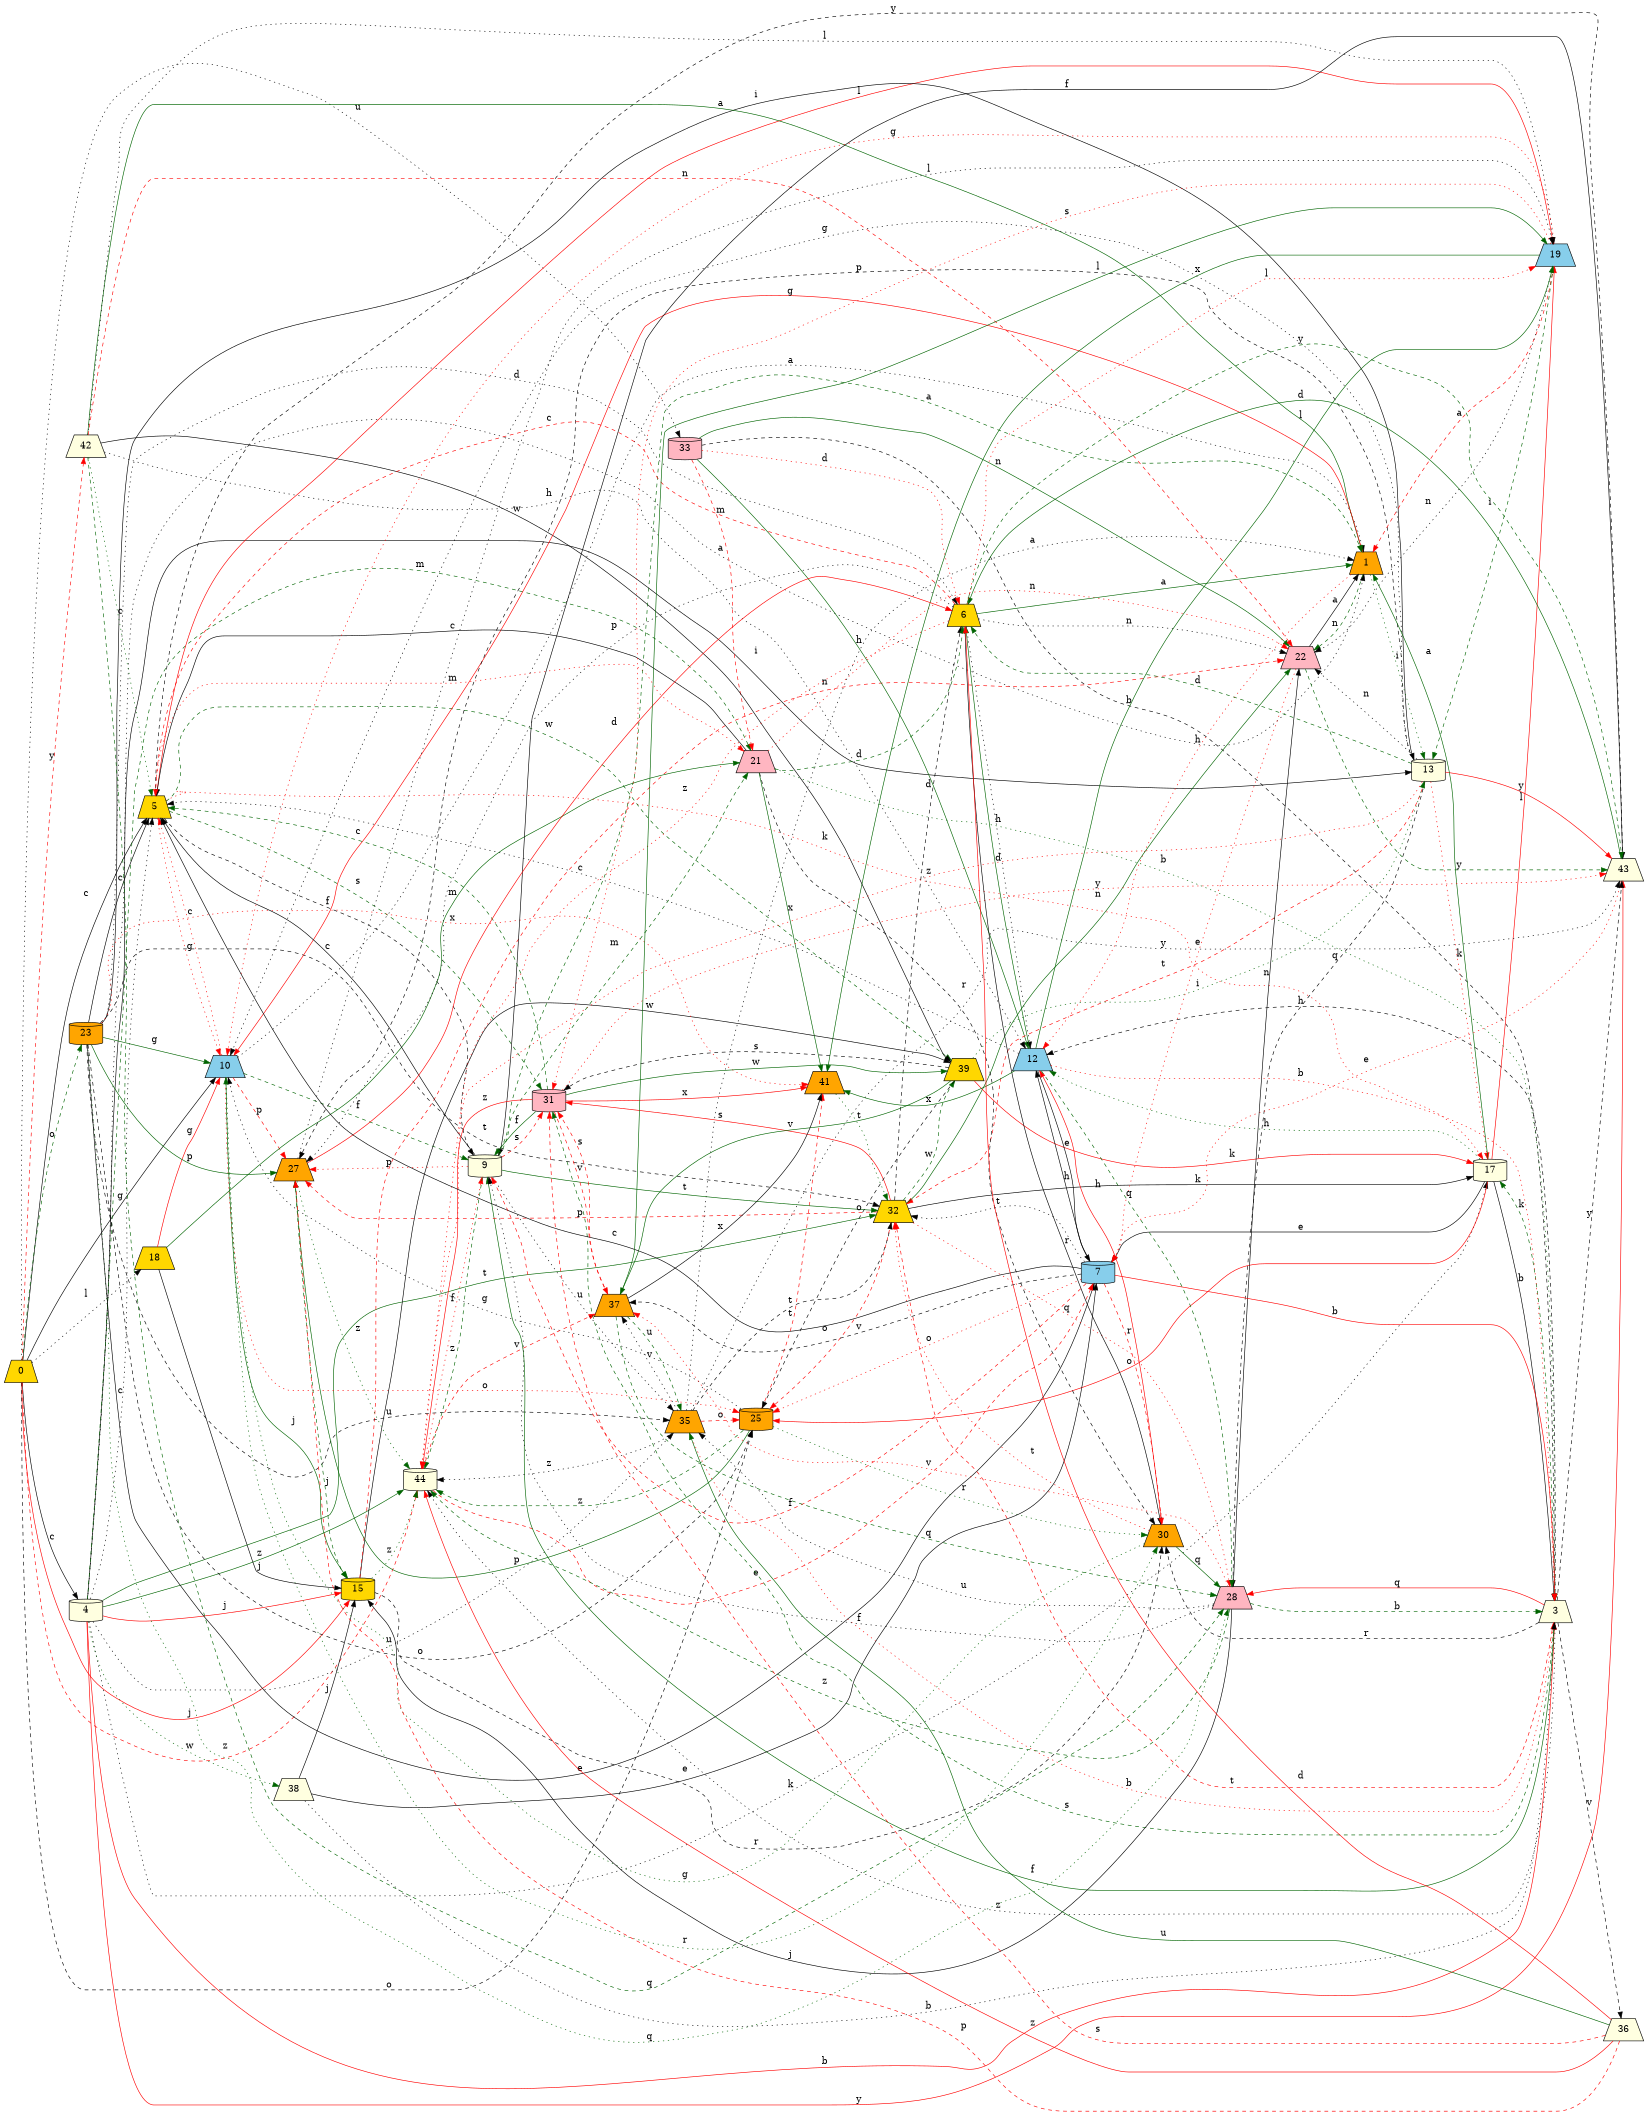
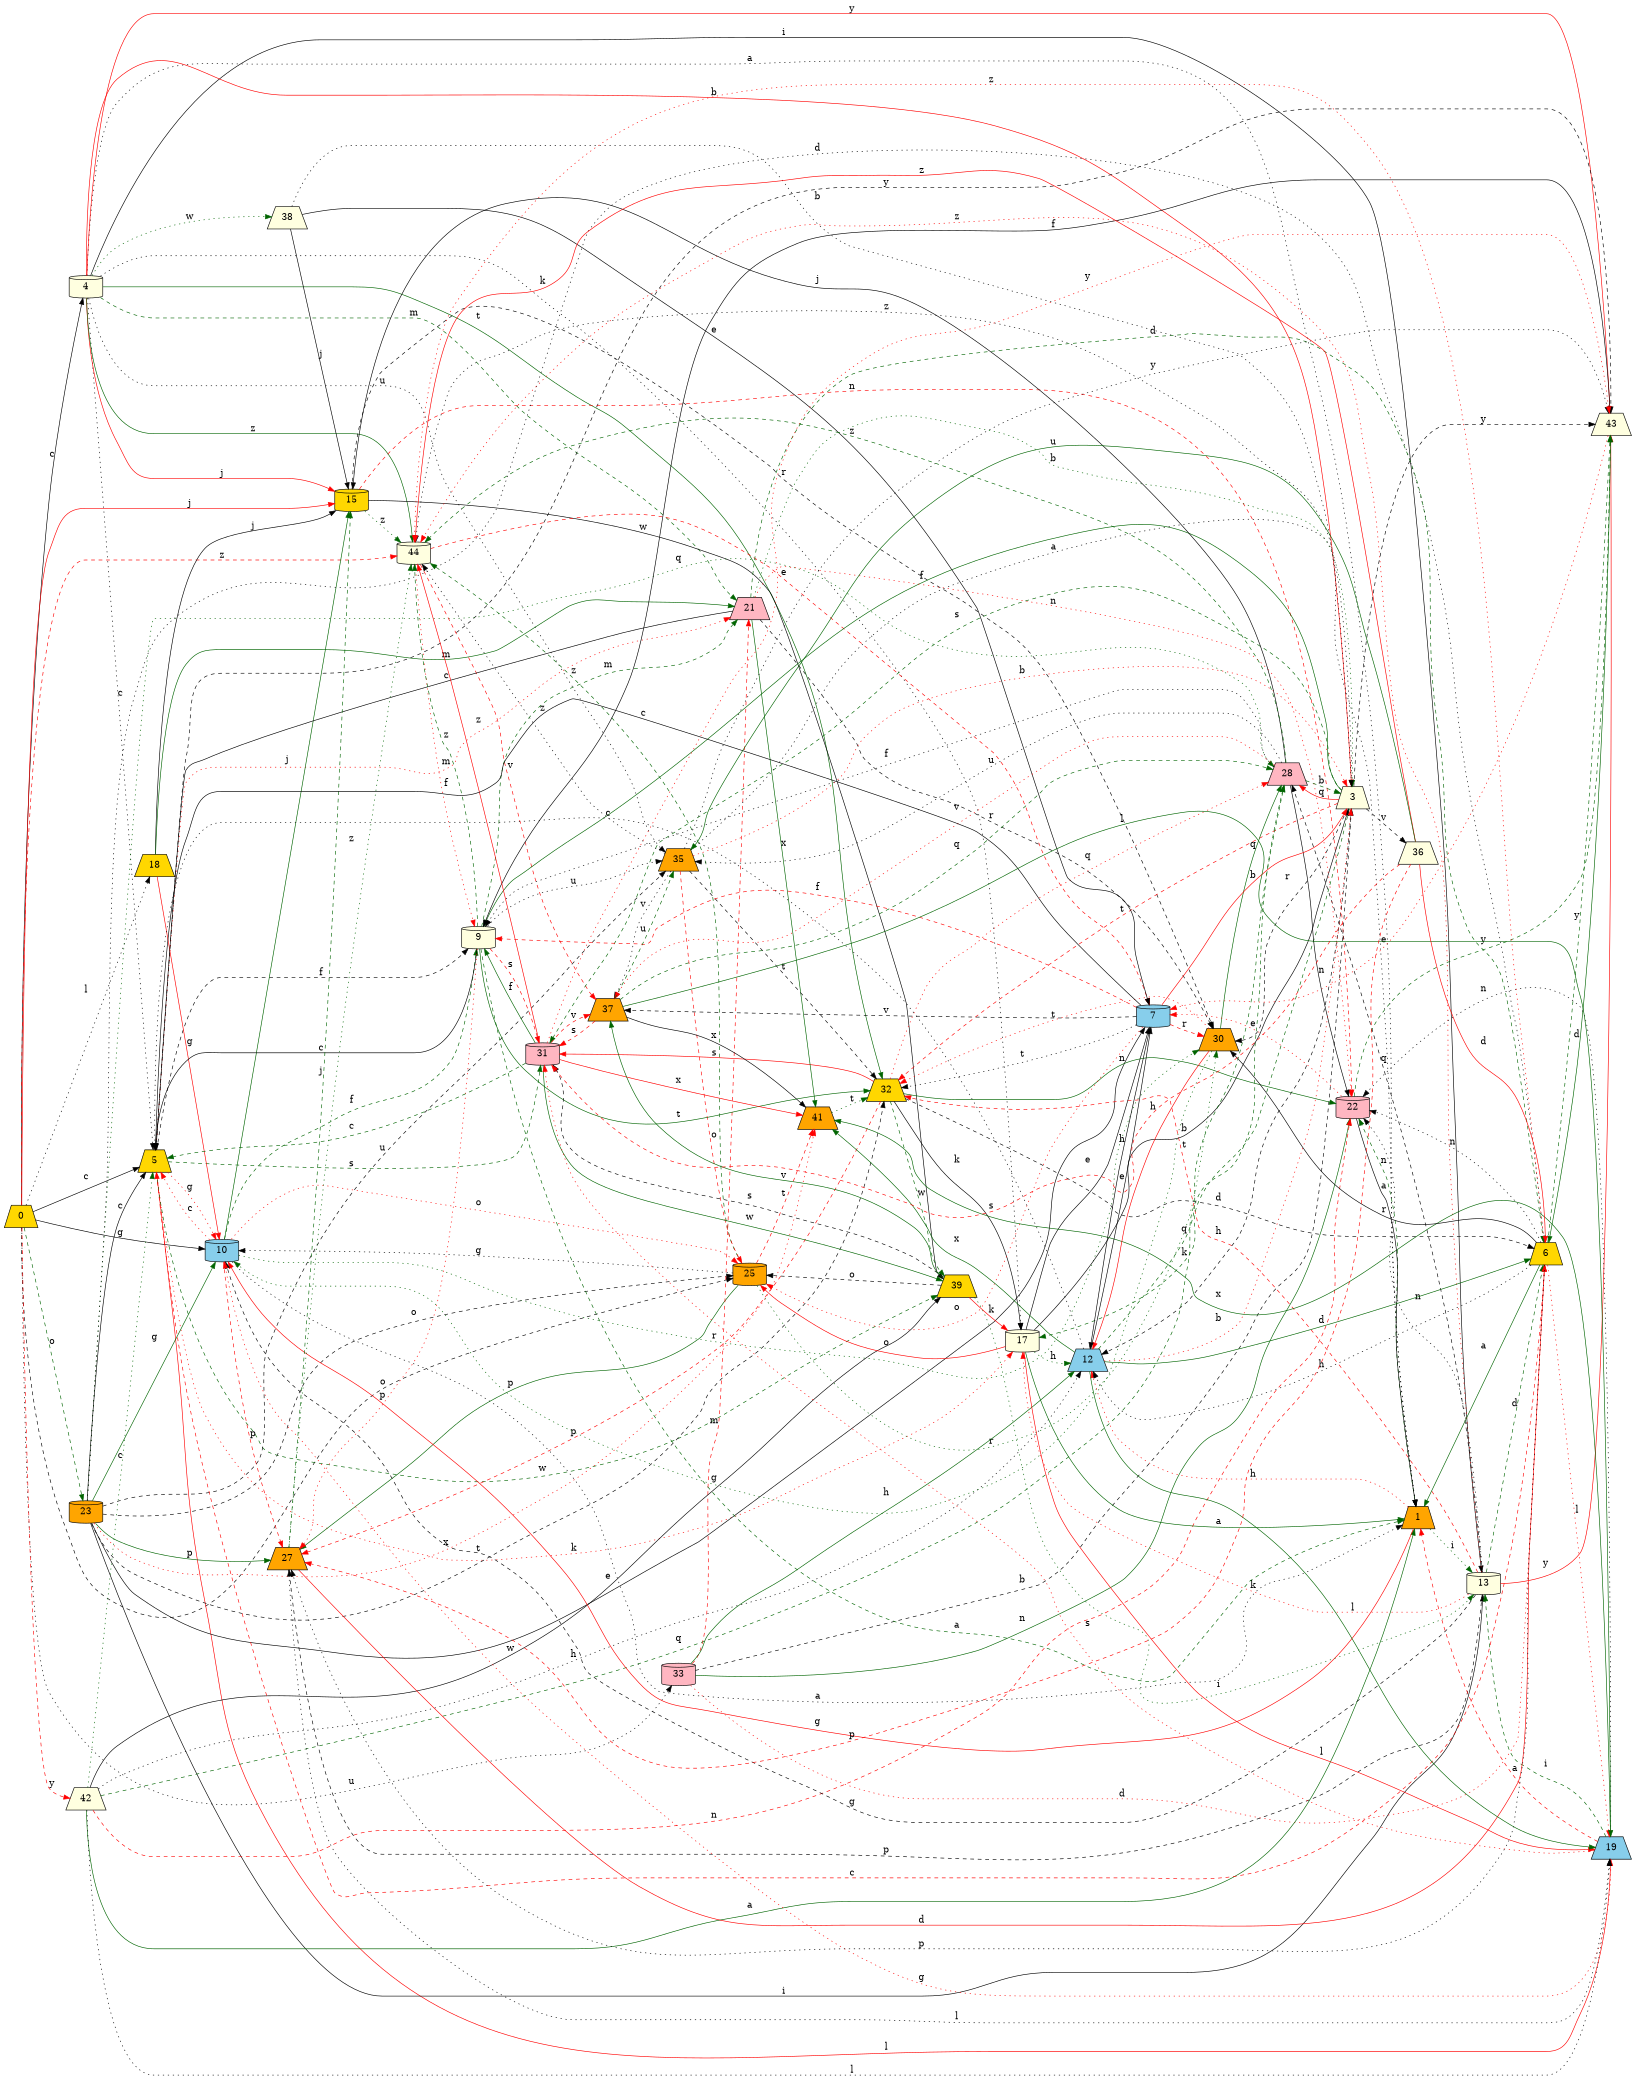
edge "13" -> "10": style dotted -> dashed
node "22": shape trapezium -> cylinder
node "10": shape trapezium -> cylinder
edge "32" -> "25": removed, label "o"
